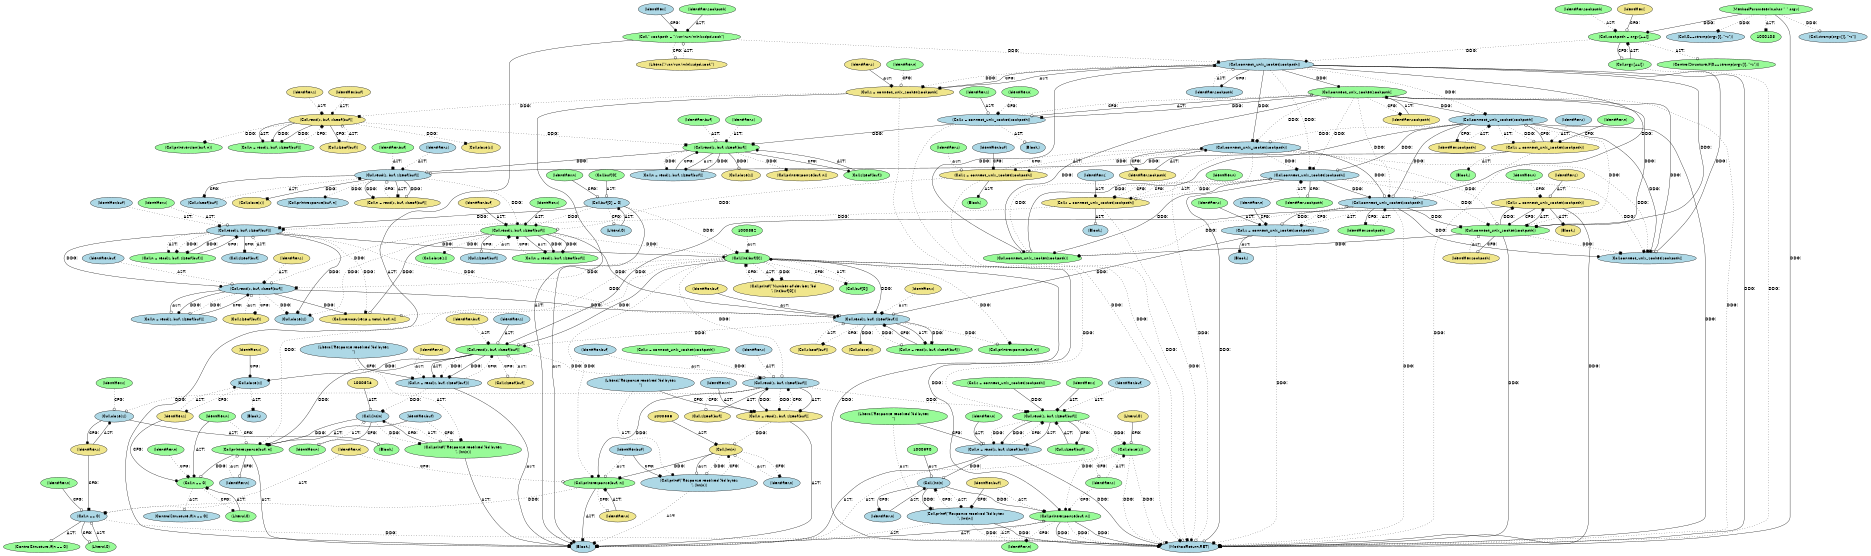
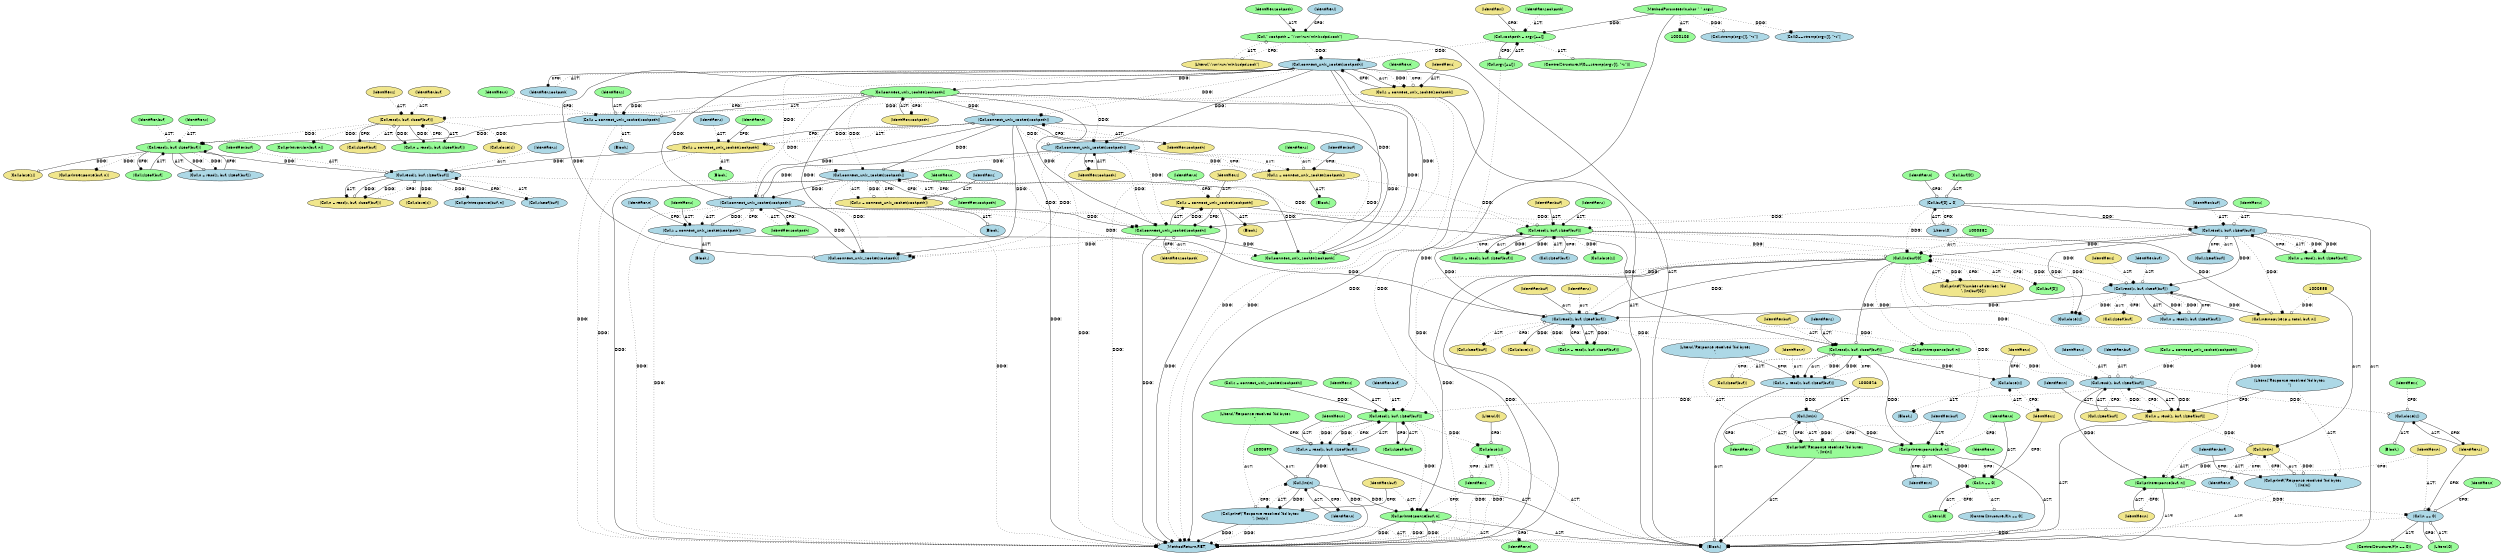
edge "(Call,(int)buf[0])" -> "(Call,memcpy(resp + total, buf, n))": now "1000558" -> "(Call,memcpy(resp + total, buf, n))"
